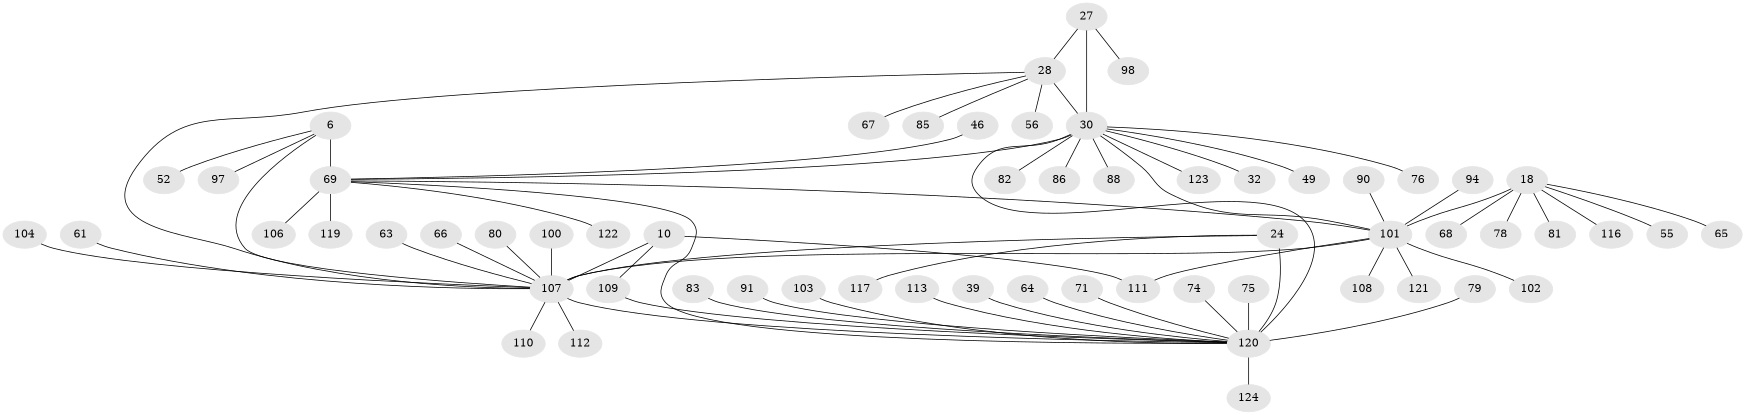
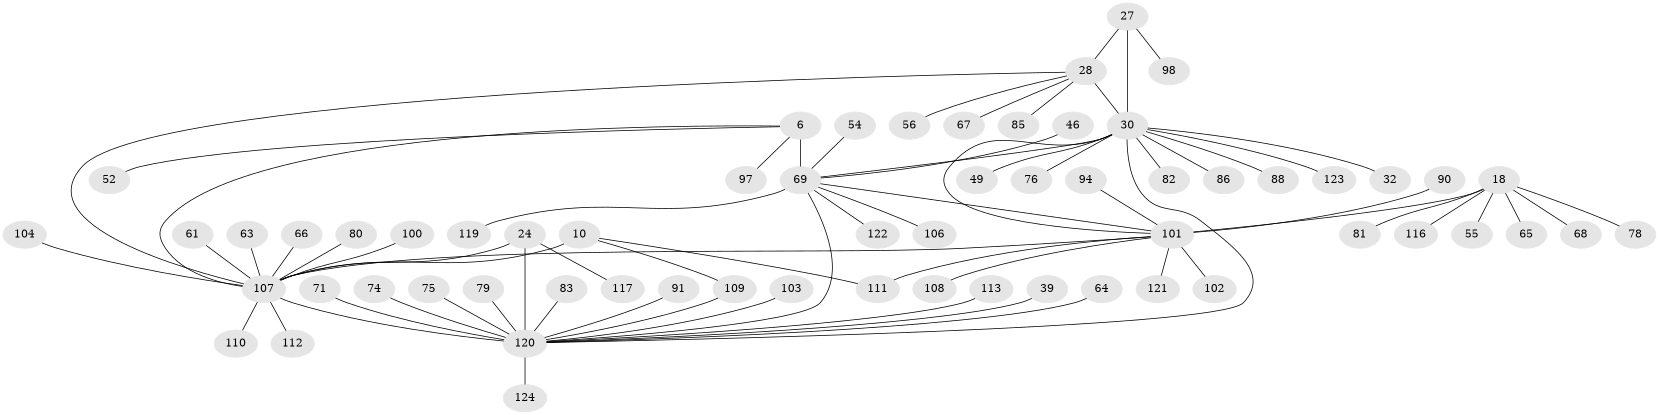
node "54": added
